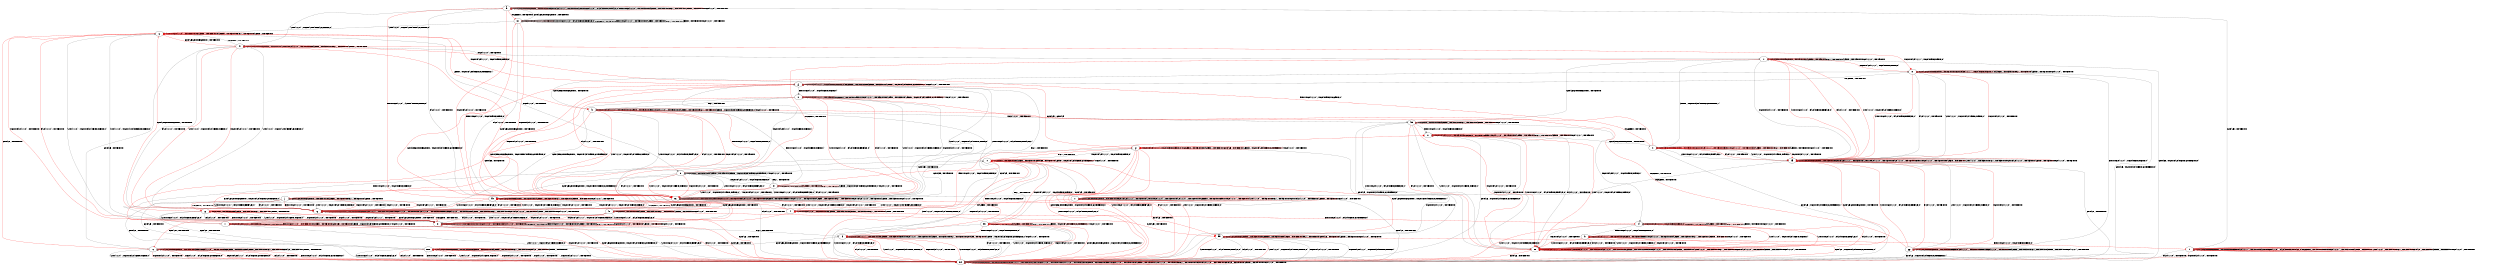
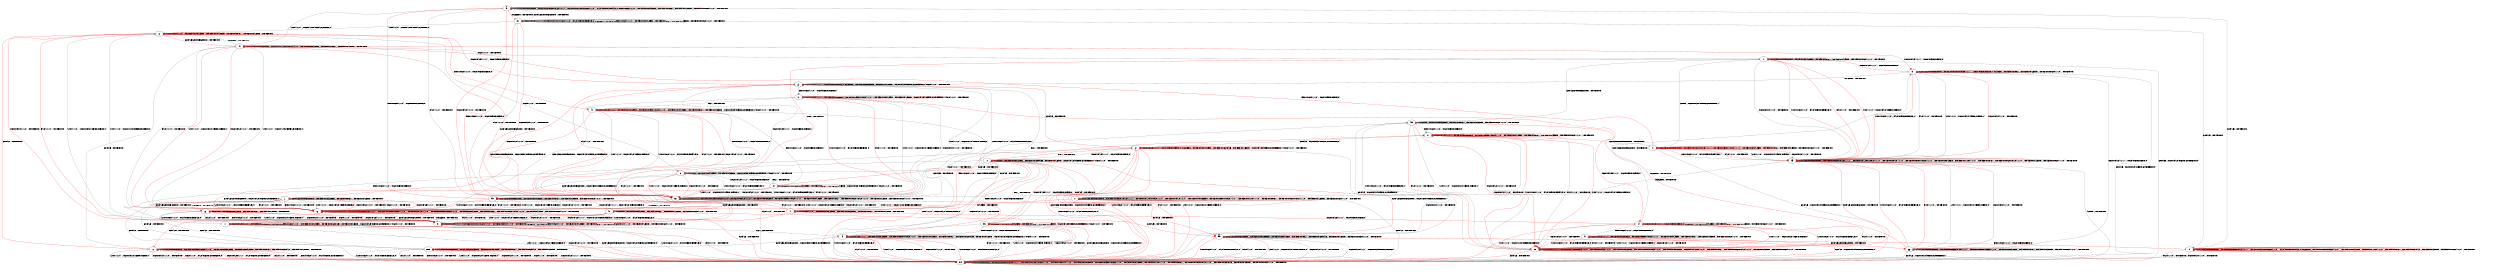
edge "m" -> "i": added, label "CLOSE / TIMEOUT"
edge "y" -> "k": label "SEND / ACK+PSH(NEXT,CURRENT,1)" -> "FIN+ACK(V,V,0) / ACK(NEXT,NEXT,0)"
edge "k" -> "n": now "d" -> "n"
edge "ll" -> "s": label "FIN+ACK(V,V,0) / ACK(NEXT,ACCEPT,0)" -> "FIN+ACK(V,V,0) / ACK(NEXT,NEXT,0)"
edge "bb" -> "a": label "FIN+ACK(V,V,0) / SEND(NEXT,NEXT,0)" -> "FIN+ACK(V,V,0) / ACK(NEXT,NEXT,0)"
edge "v" -> "o": label "ACCEPT / TIMEOUT" -> "ACK / TIMEOUT"
edge "jj" -> "p": label "CLOSE / CLOSE" -> "CLOSE / TIMEOUT"
edge "k" -> "kk": now "l" -> "kk"
edge "s" -> "k": removed, label "ACCEPT / TIMEOUT"
edge "kk" -> "d": color gray40 -> red
edge "g" -> "y": now "g" -> "j"
edge "n" -> "gg": label "FIN+ACK(V,V,0) / ACK(NEXT,NEXT,0)" -> "ACK+PSH(V,V,1) / ACK(NEXT,NEXT,0)"
edge "o" -> "t": reversed
edge "u" -> "r": removed, label "CLOSE / TIMEOUT"
edge "jj" -> "q": removed, label "CLOSECONNECTION / ACK+RST(NEXT,CURRENT,0)"
edge "h" -> "bb": removed, label "CLOSECONNECTION / TIMEOUT"
edge "ff" -> "dd": label "CLOSE / TIMEOUT" -> "SEND / TIMEOUT"
edge "l" -> "d": label "FIN+ACK(V,V,0) / RST(NEXT,CURRENT,0)" -> "ACK+PSH(V,V,1) / ACK(NEXT,NEXT,0)"
edge "x" -> "dd": removed, label "CLOSE / TIMEOUT"
edge "b" -> "gg": added, label "CLOSECONNECTION / TIMEOUT"
edge "w" -> "dd": now "w" -> "p"
